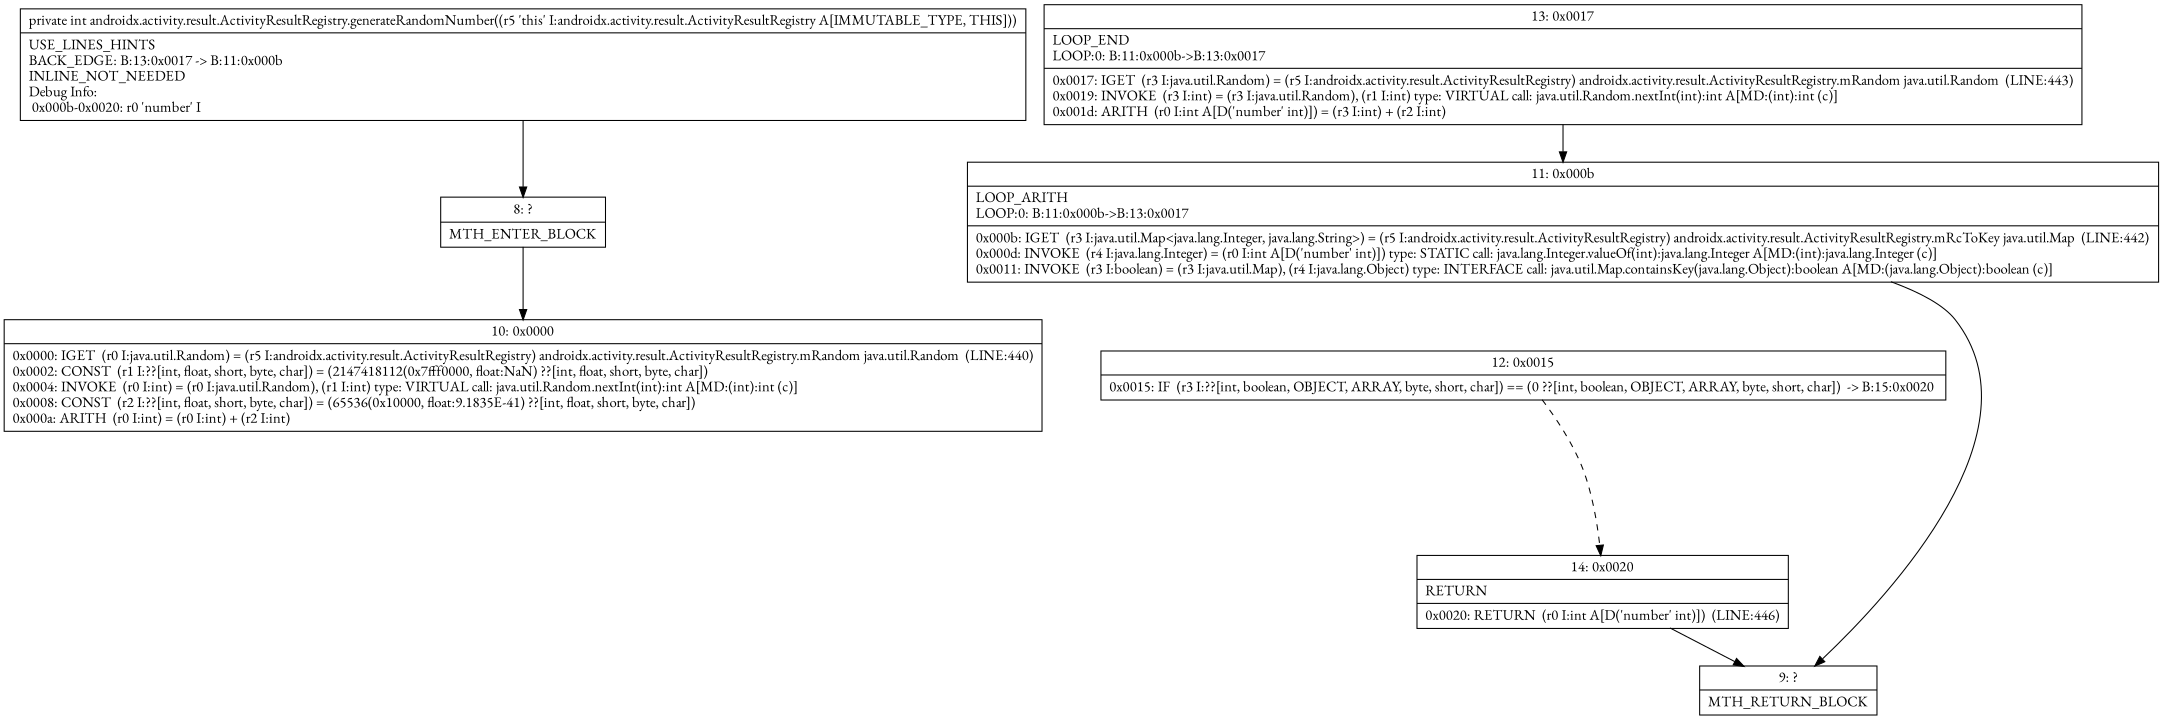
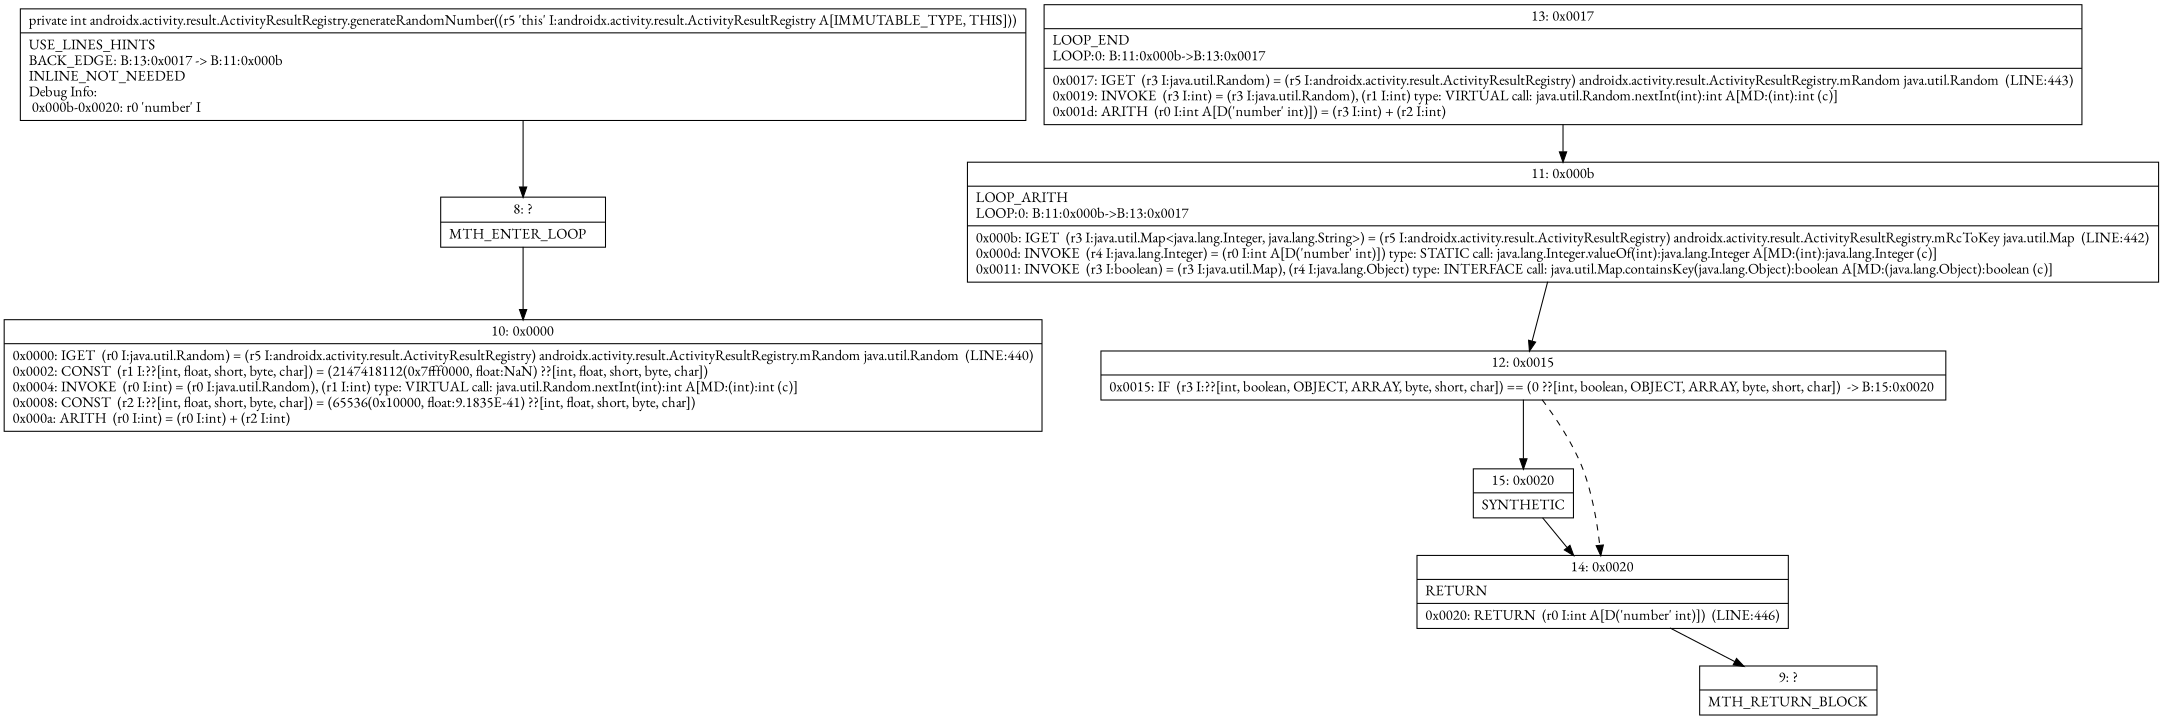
node "8: ?": text "MTH_ENTER_BLOCK" -> "MTH_ENTER_LOOP"
edge "11: 0x000b" -> "9: ?": now "11: 0x000b" -> "12: 0x0015"
node "15: 0x0020": added
